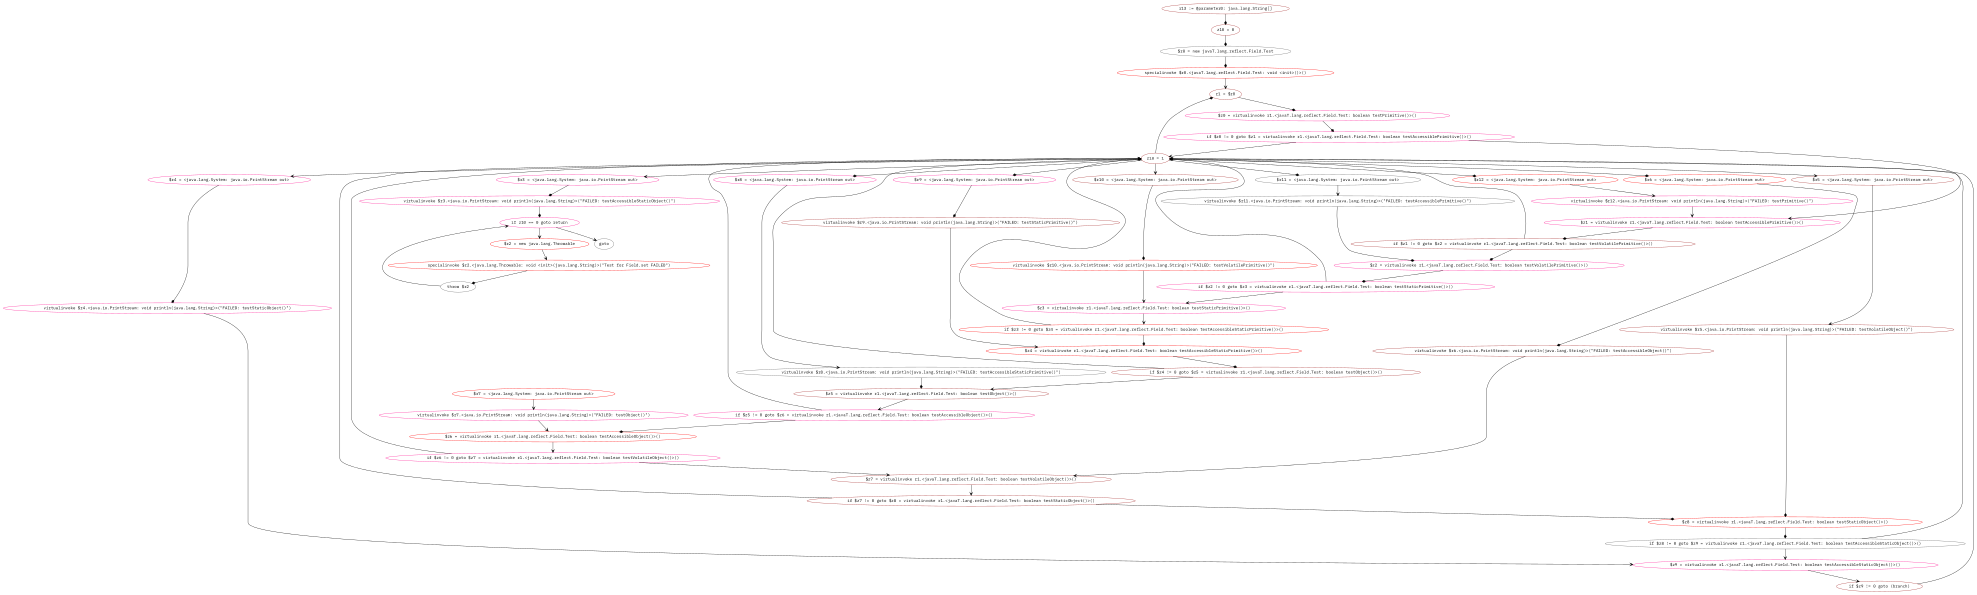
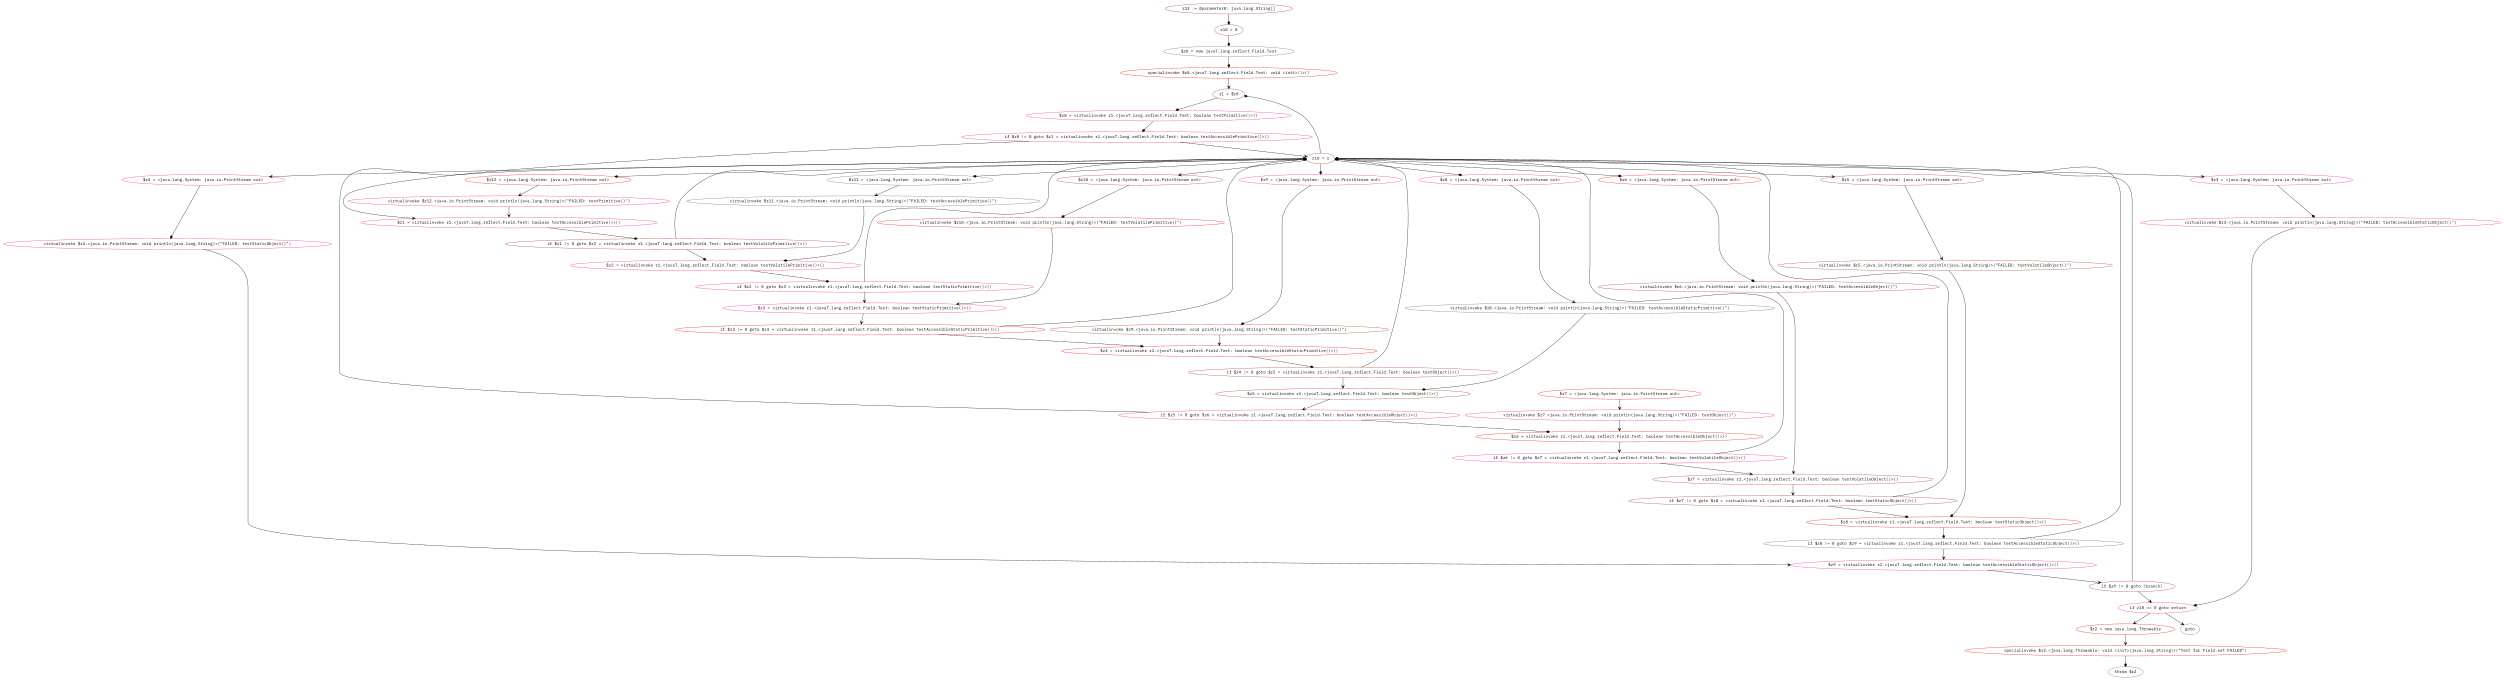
edge "throw $r2" -> "if z10 == 0 goto return": now "if $z9 != 0 goto (branch)" -> "if z10 == 0 goto return"
